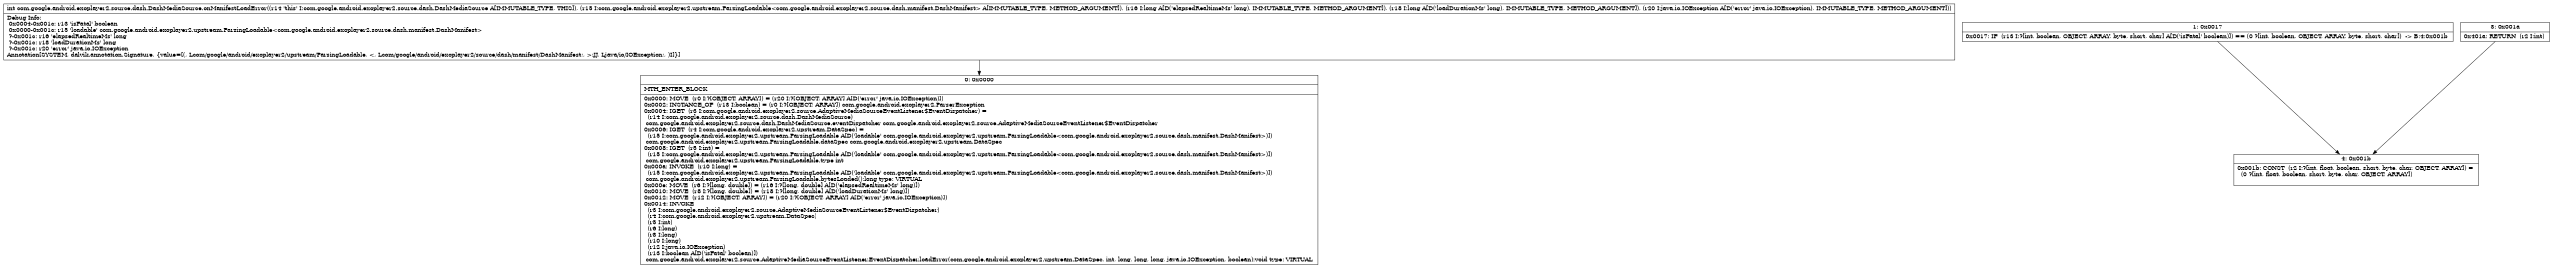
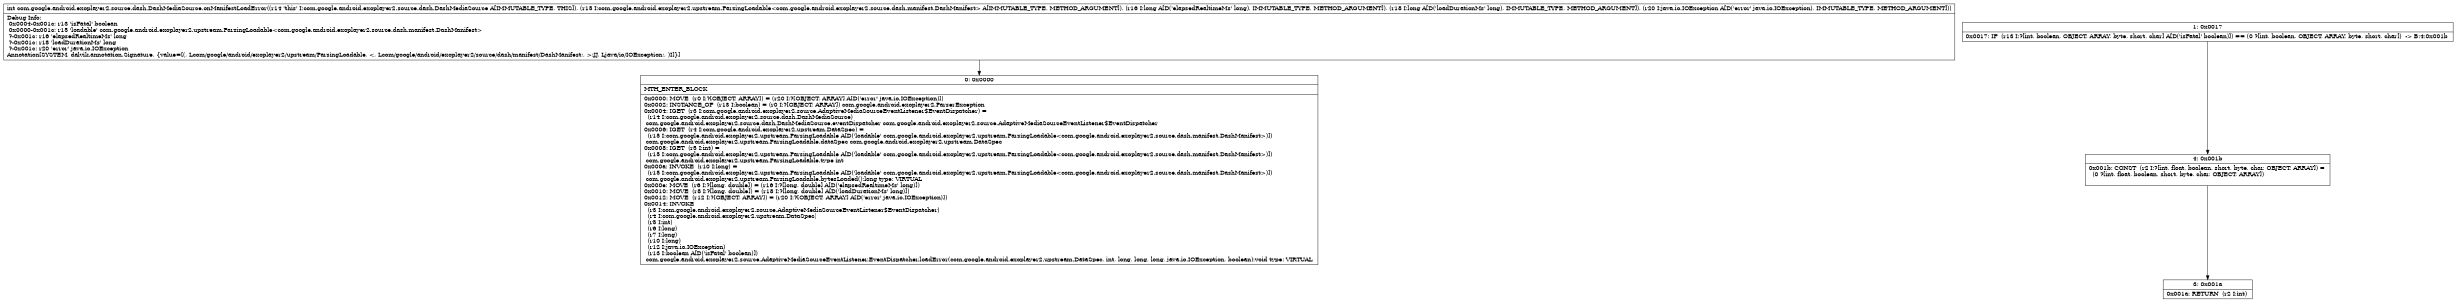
node "3: 0x001a": text "0x401a: RETURN  (r2 I:int)" -> "0x001a: RETURN  (r2 I:int)"
edge "3: 0x001a" -> "4: 0x001b": reversed
node "0: 0x0000": text "(r8 I:long)" -> "(r7 I:long)"
